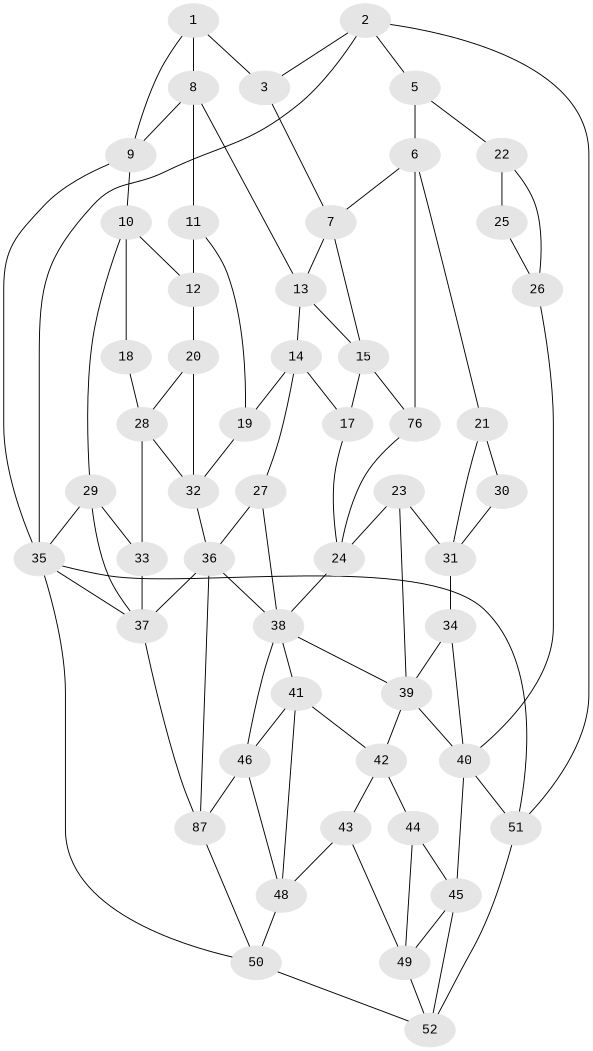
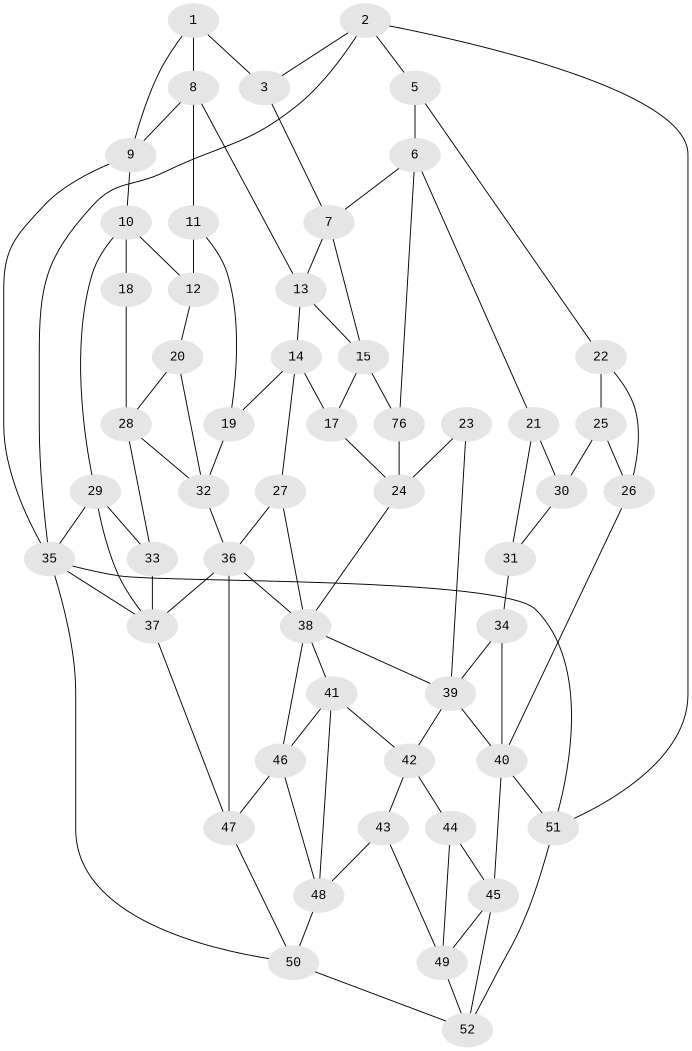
edge "25" -- "30": added
edge "23" -- "31": removed
node "87": label "87" -> "47"
